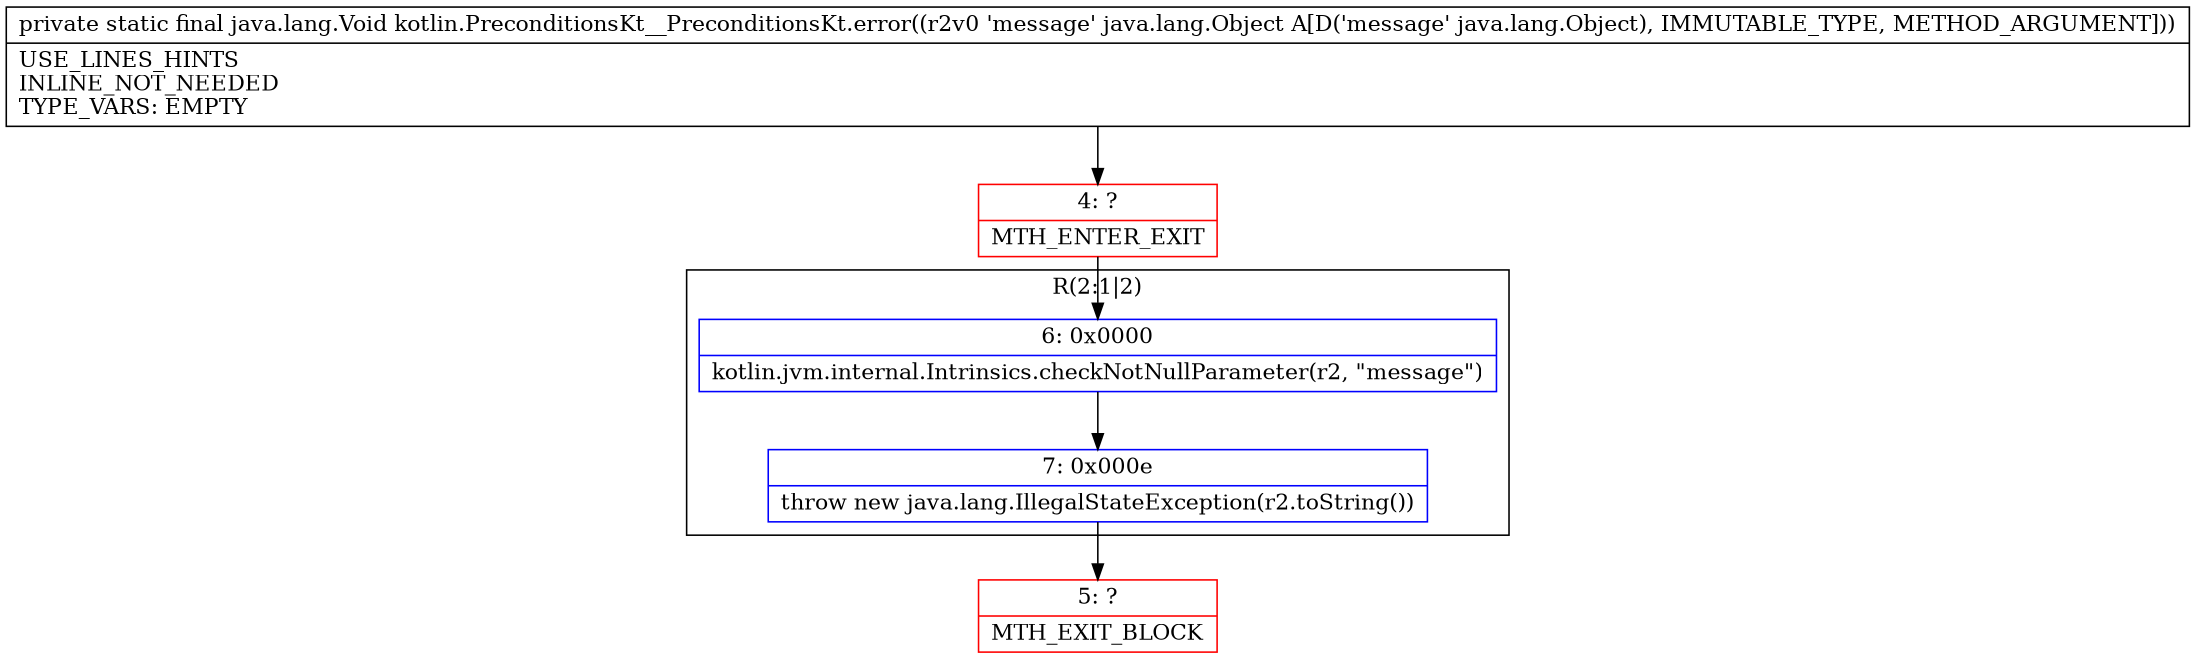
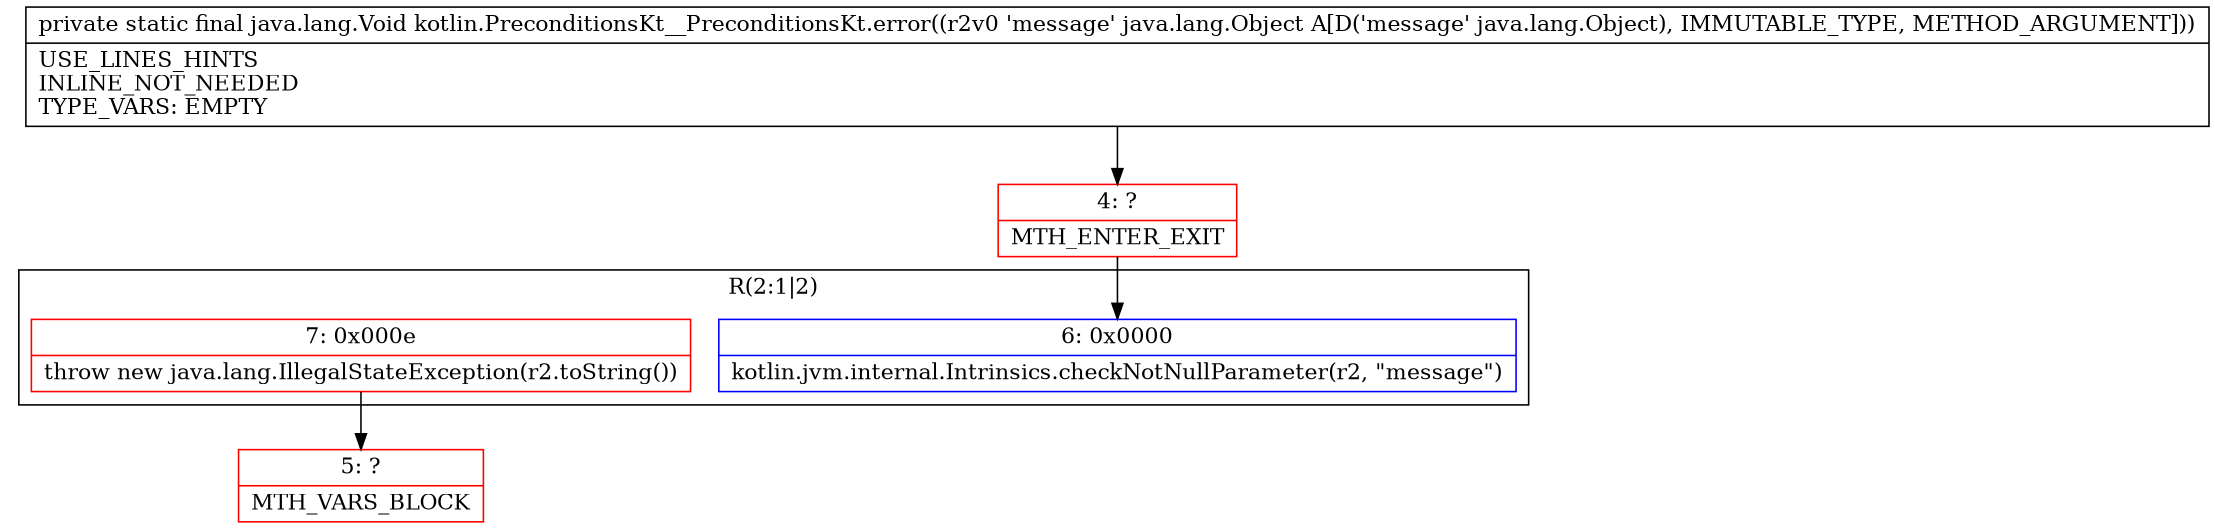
edge "6: 0x0000" -> "7: 0x000e": removed
node "7: 0x000e": color blue -> red
node "5: ?": text "MTH_EXIT_BLOCK" -> "MTH_VARS_BLOCK"
